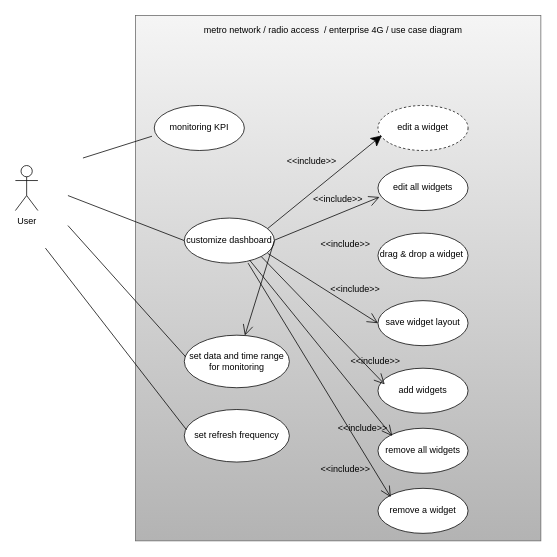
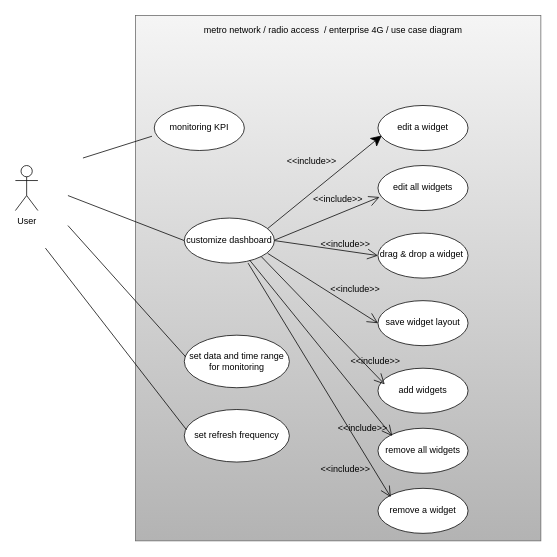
node "edit a widget": style dashed -> solid
edge "customize dashboard" -> "set data and time range for monitoring": now "customize dashboard" -> "drag & drop a widget"
